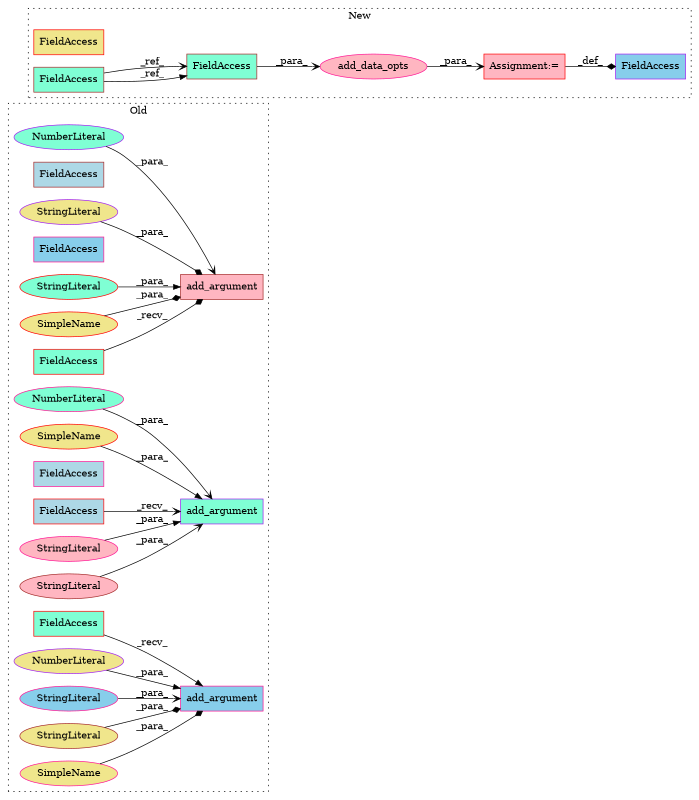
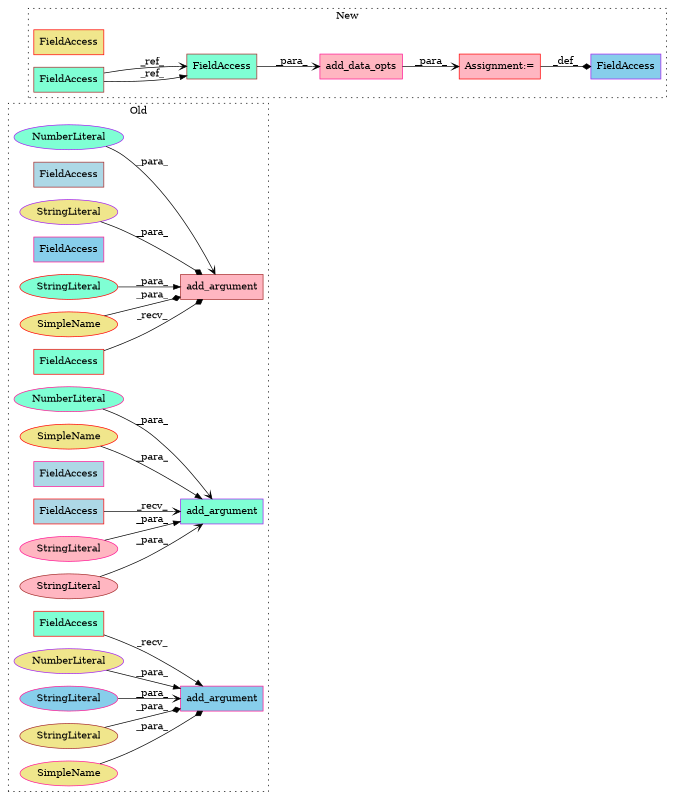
node "add_data_opts": shape ellipse -> box
